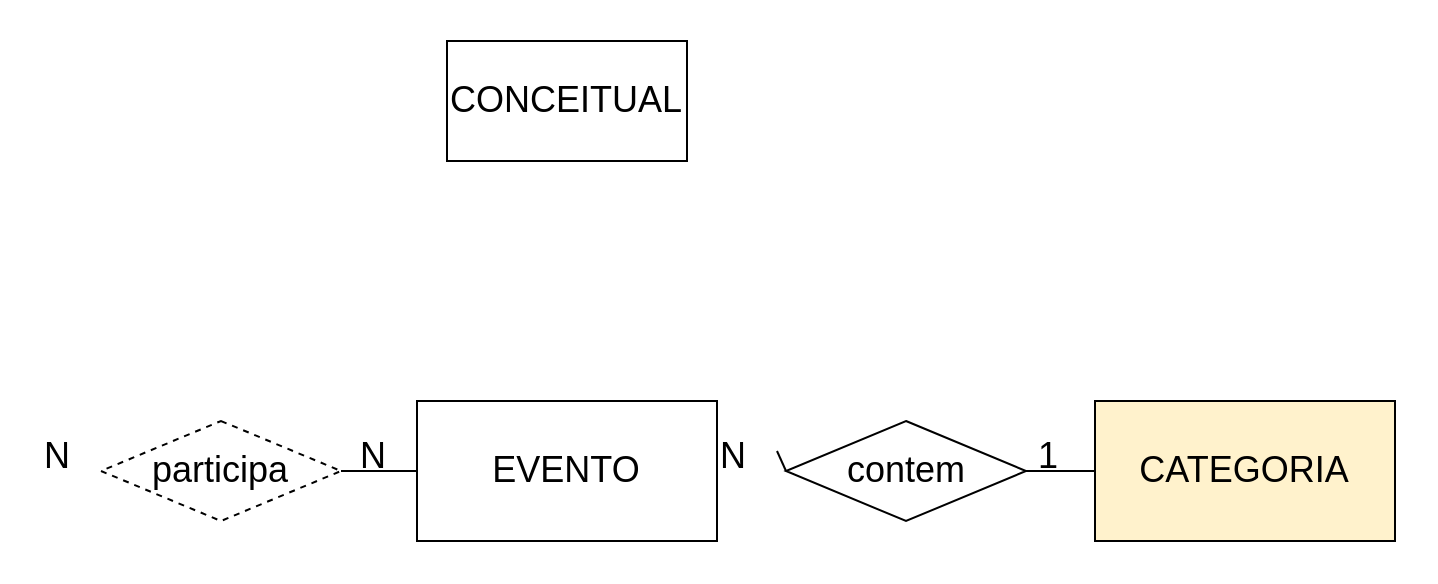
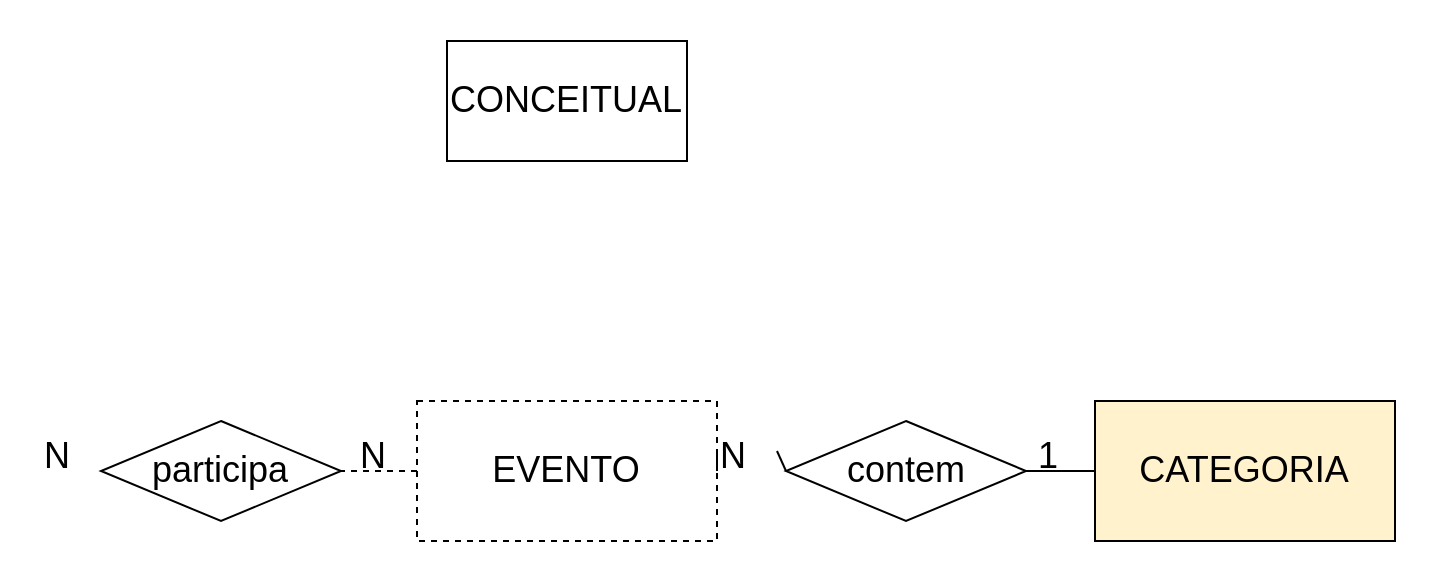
node "participa": style dashed -> solid
edge "participa" -- "EVENTO": style solid -> dashed
node "EVENTO": style solid -> dashed
